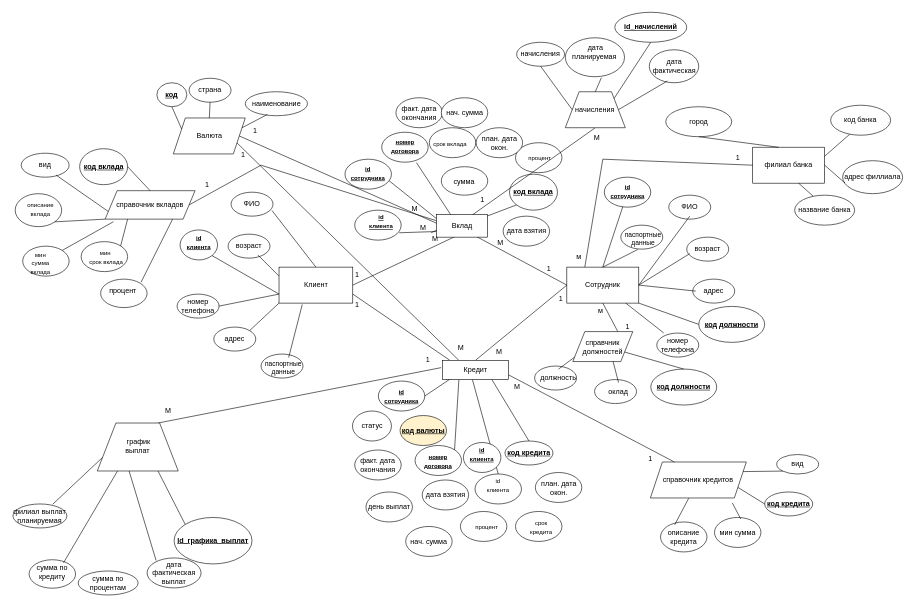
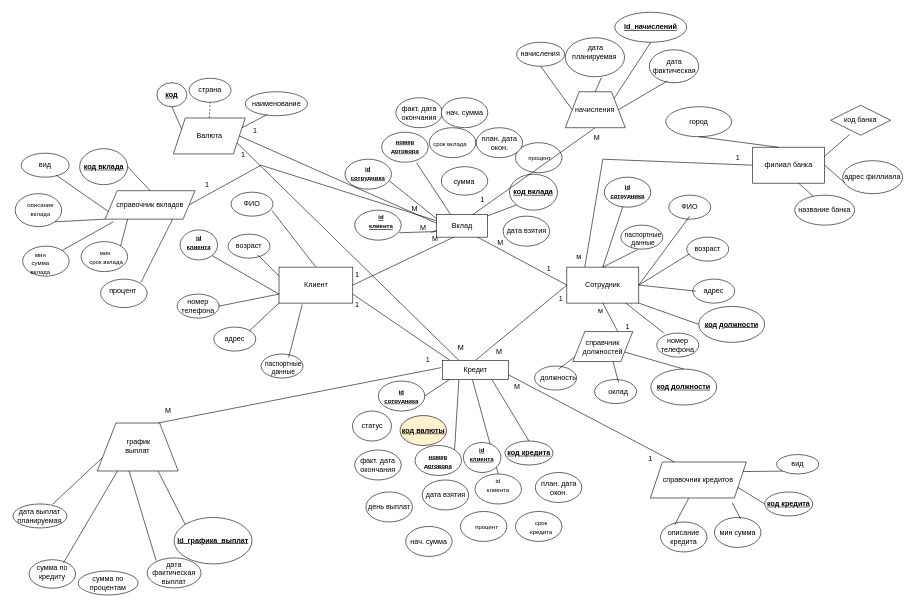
edge "страна" -- "Валюта": style solid -> dashed
node "код банка": shape ellipse -> diamond
node "филиал выплат планируемая": label "филиал выплат планируемая" -> "дата выплат планируемая"
